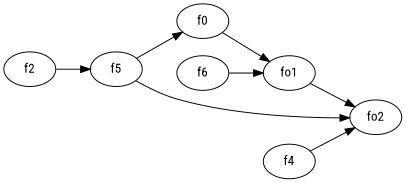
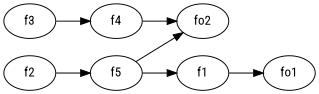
node "f3": added
node "f0": label "f0" -> "f1"
node "f6": removed
edge "fo1" -> "fo2": removed
